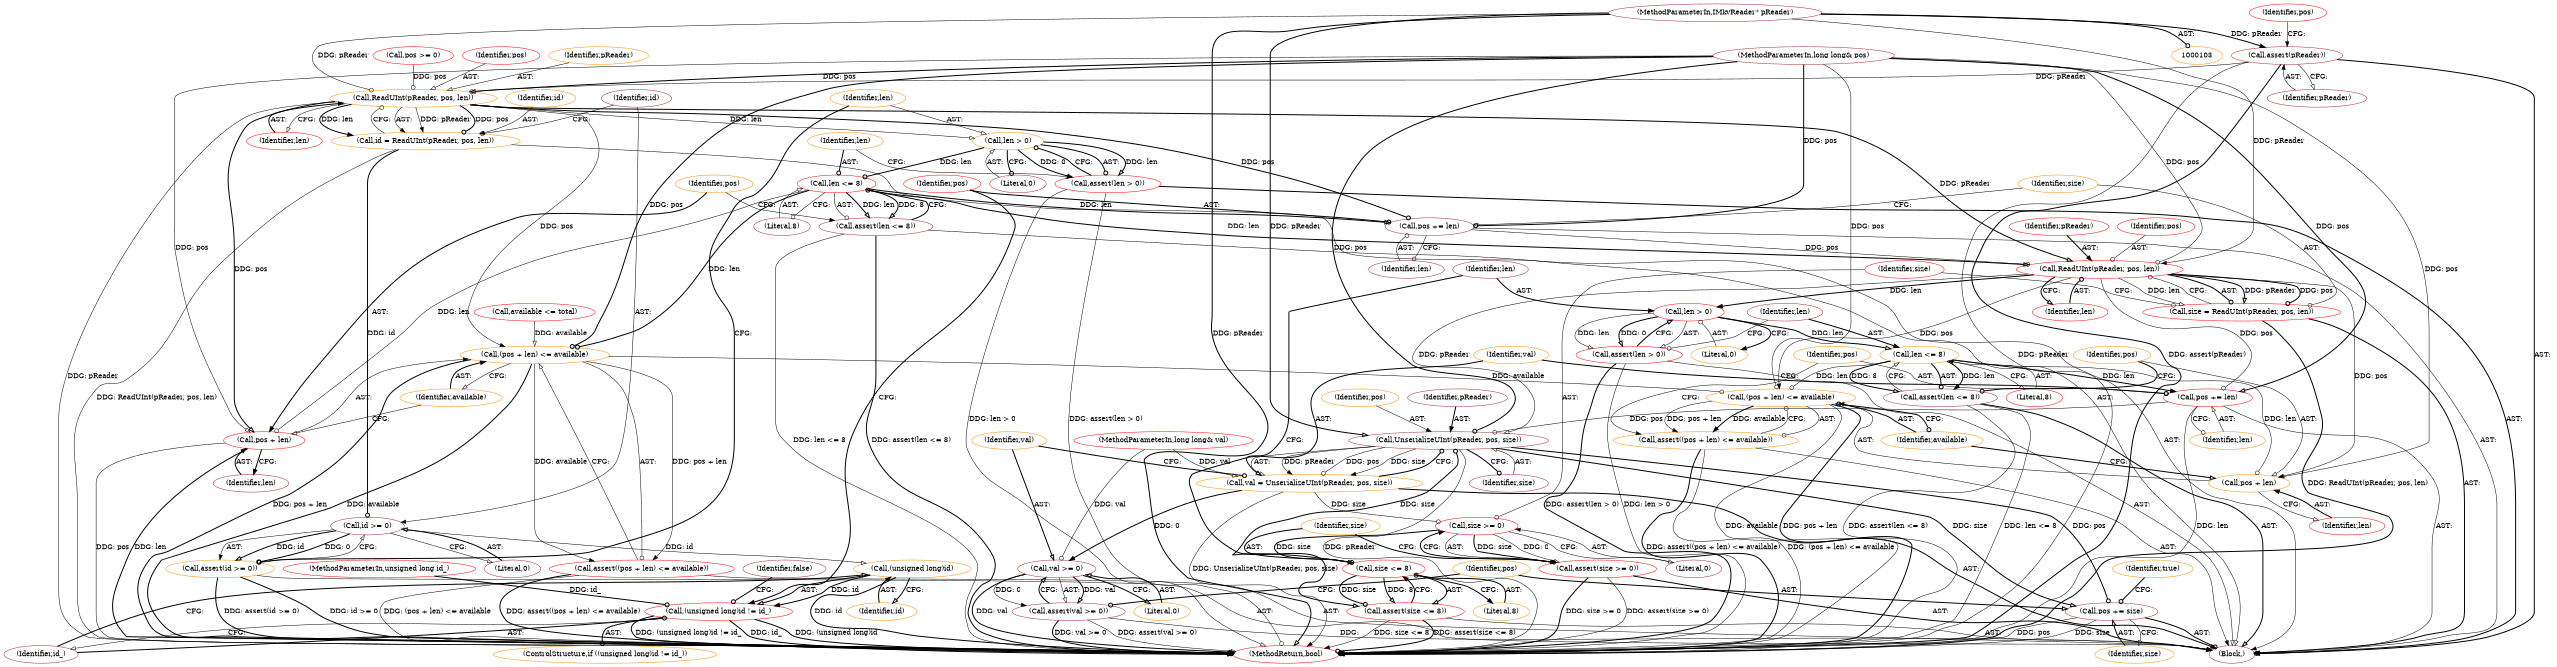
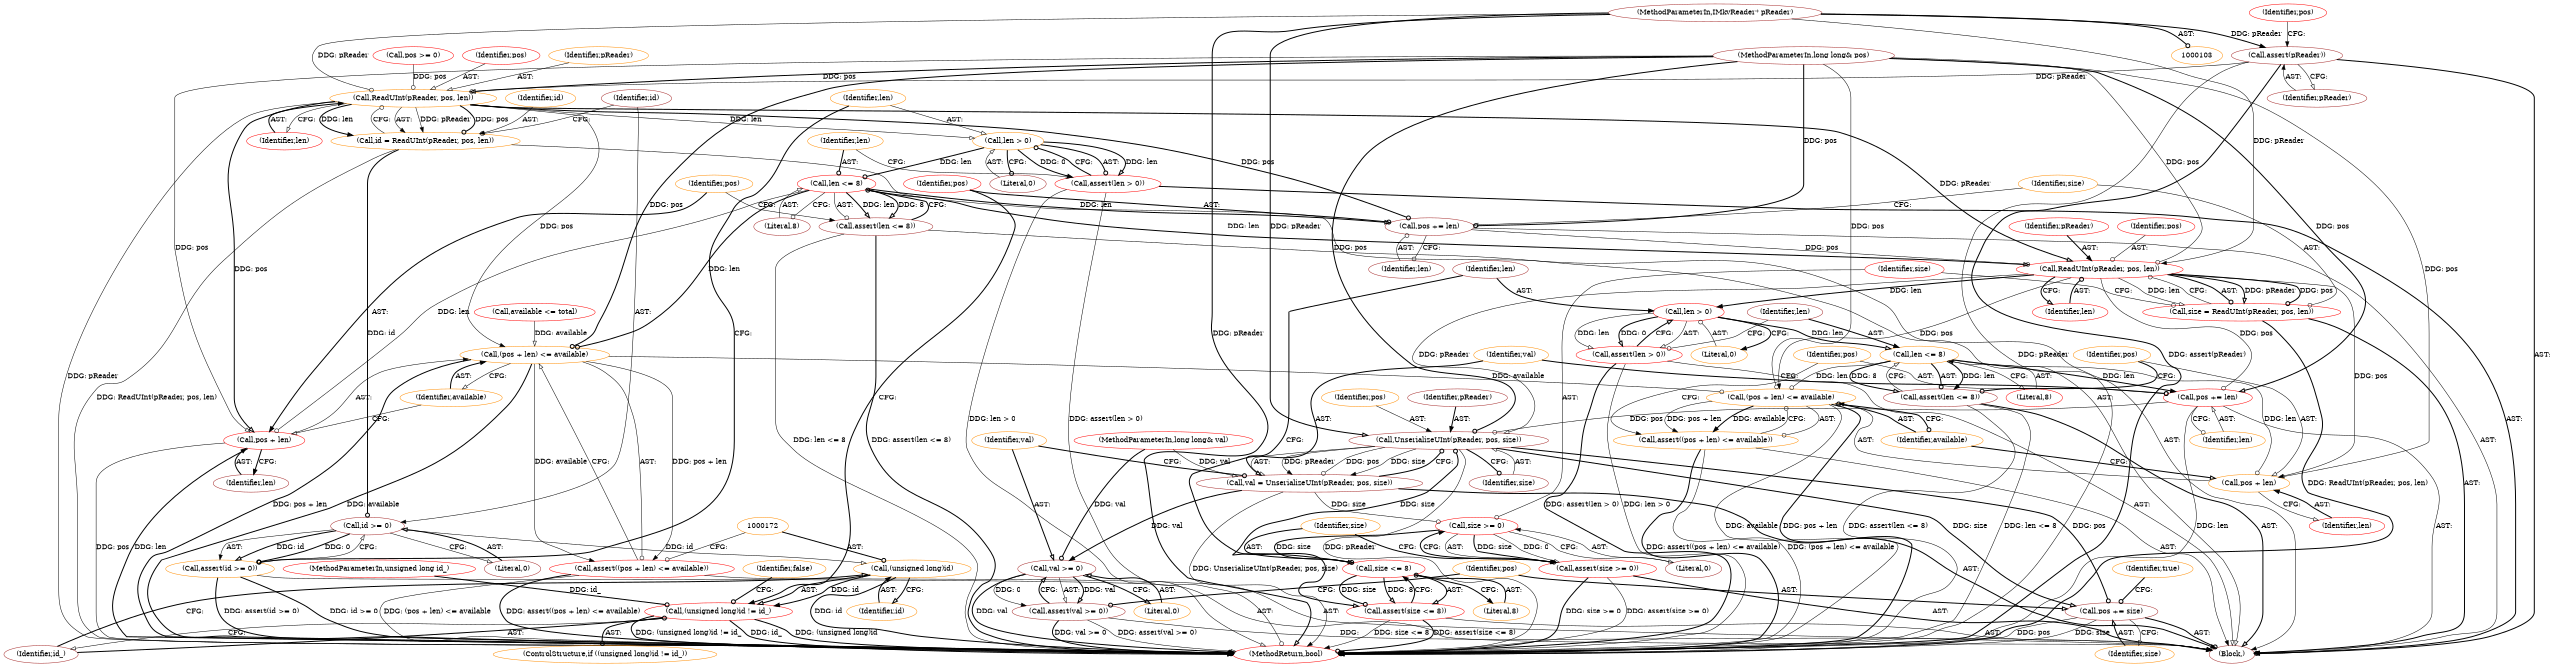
node "(Call,val = UnserializeUInt(pReader, pos, size))": color darkorange -> brown
edge "(MethodParameterIn,long long& val)" -> "(Call,val >= 0)": style solid -> bold
node "1000172": added
edge "(Call,val = UnserializeUInt(pReader, pos, size))" -> "(Call,val >= 0)": label "DDG: 0" -> "DDG: val"
node "(Identifier,false)": color brown -> darkorange
